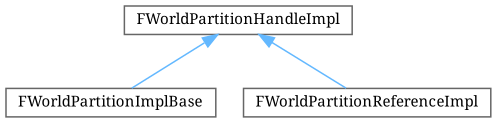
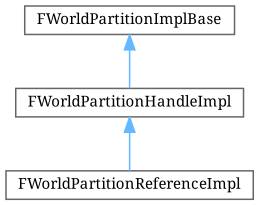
edge "FWorldPartitionImplBase" -> "FWorldPartitionHandleImpl": reversed
